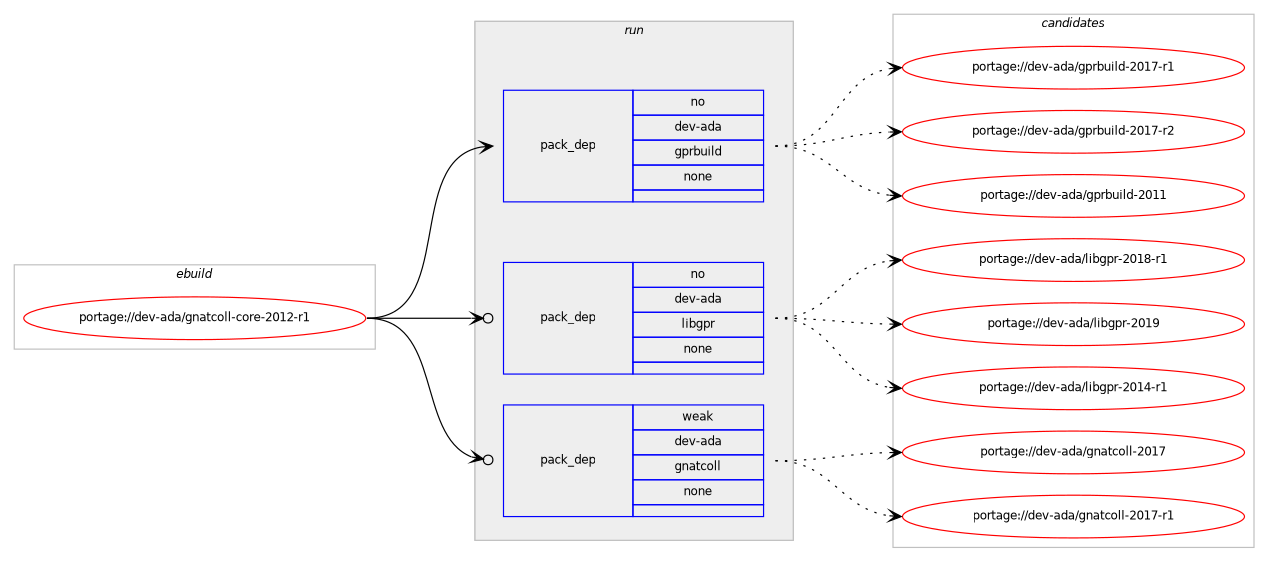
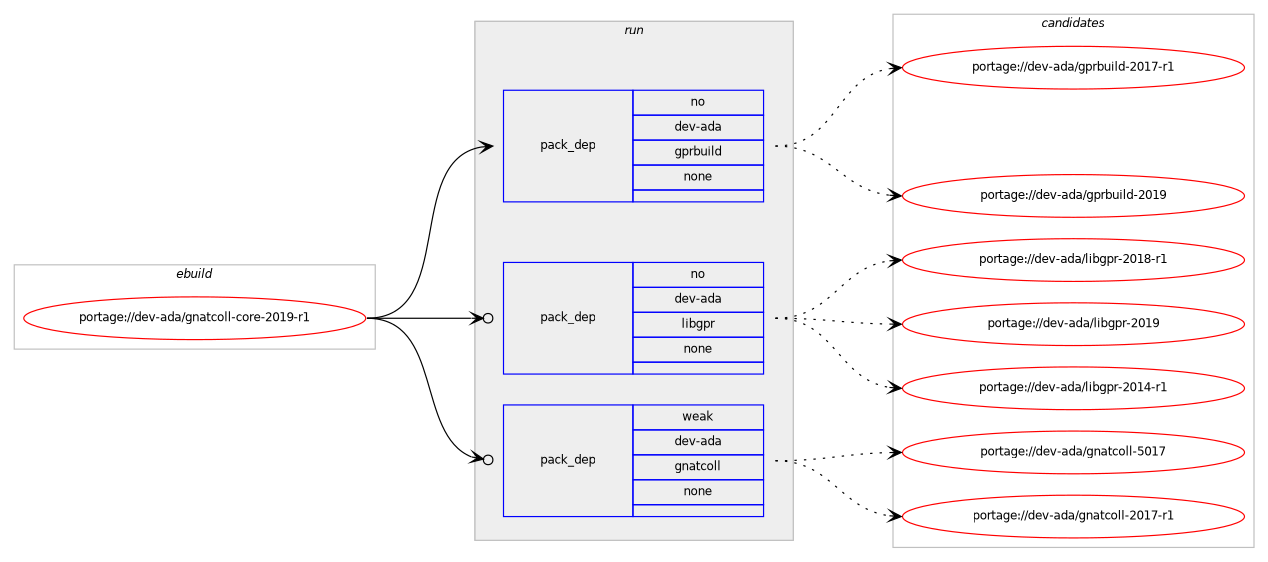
node "portage://dev-ada/gprbuild-2017-r2": removed
node "portage://dev-ada/gprbuild-2011": label "portage://dev-ada/gprbuild-2011" -> "portage://dev-ada/gprbuild-2019"
node "portage://dev-ada/gnatcoll-core-2012-r1": label "portage://dev-ada/gnatcoll-core-2012-r1" -> "portage://dev-ada/gnatcoll-core-2019-r1"
node "portage://dev-ada/gnatcoll-2017": label "portage://dev-ada/gnatcoll-2017" -> "portage://dev-ada/gnatcoll-5017"
